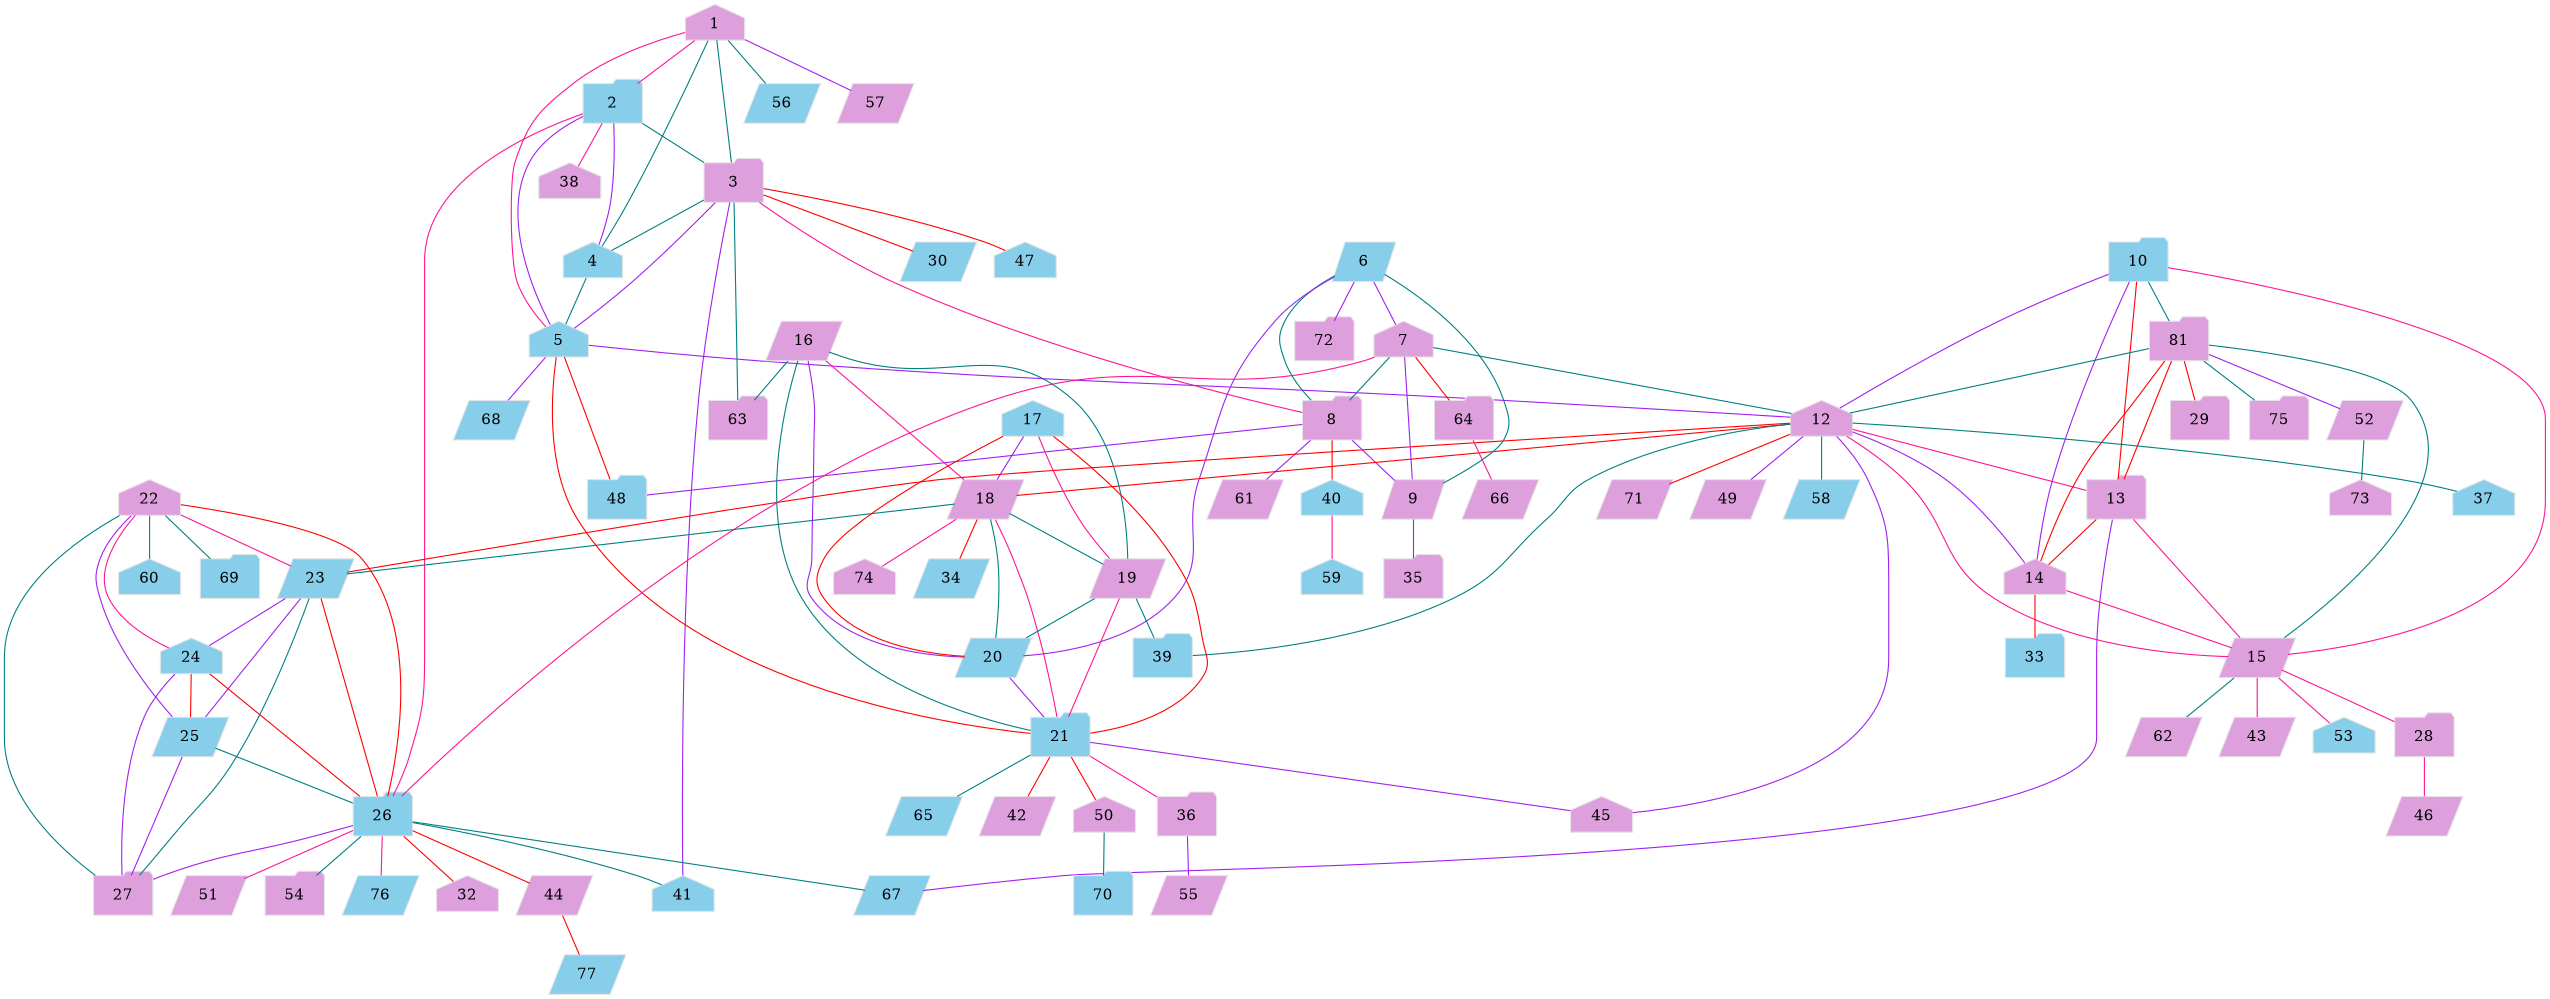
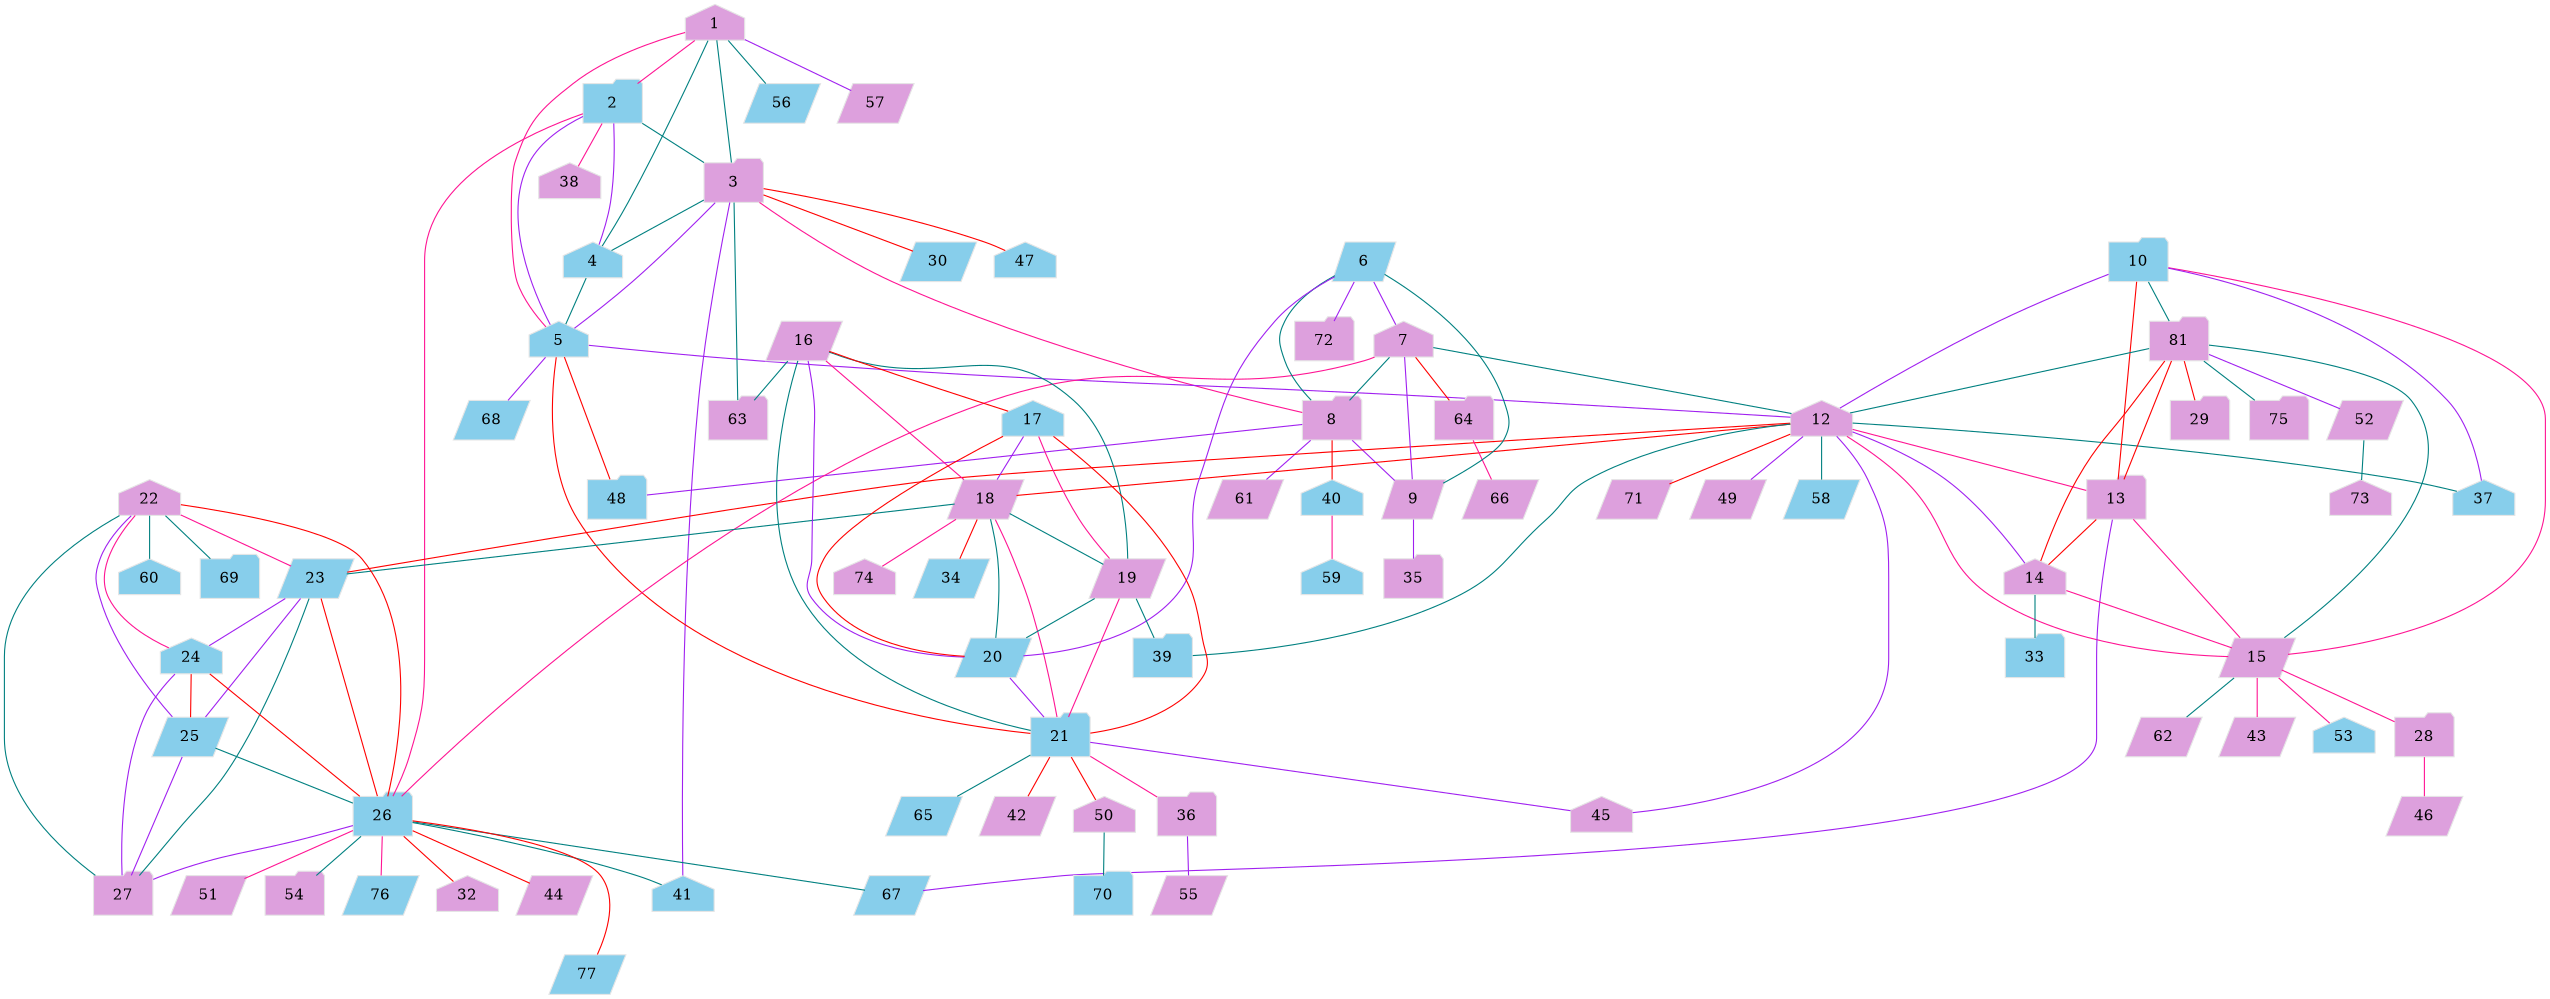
edge "16" -- "17": added
edge "10" -- "14": now "10" -- "37"
edge "14" -- "33": color red -> teal
edge "44" -- "77": now "26" -- "77"
